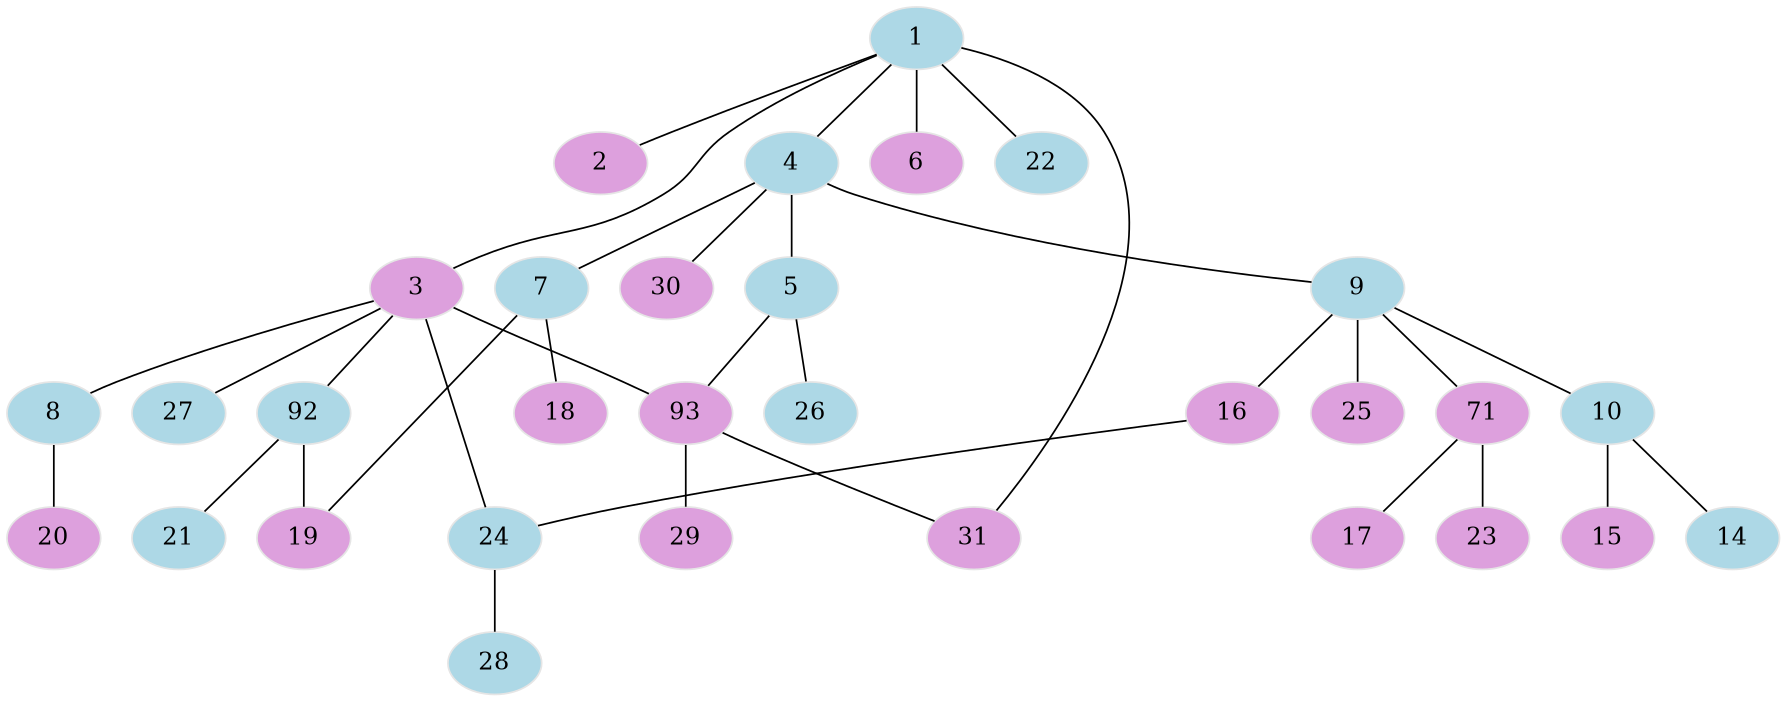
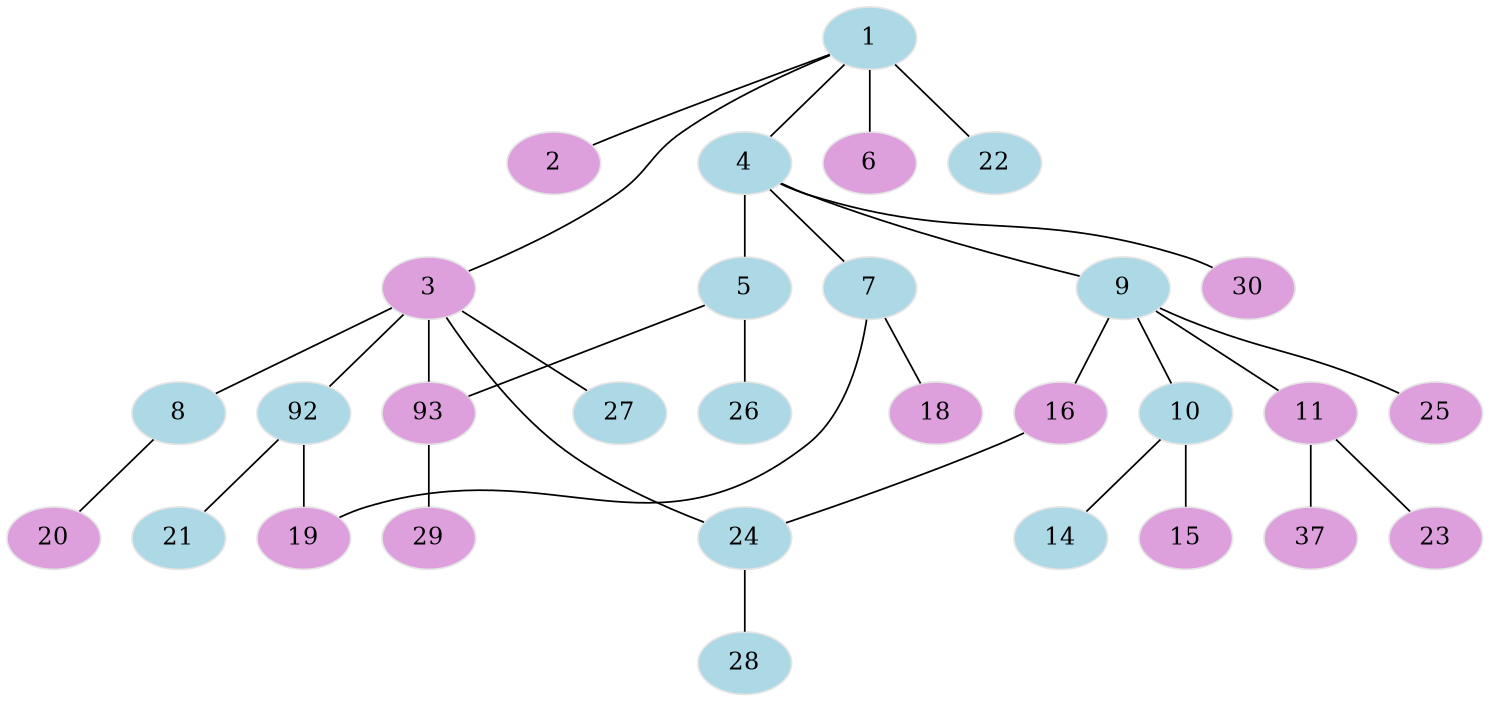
node "71": label "71" -> "11"
node "31": removed
node "17": label "17" -> "37"
